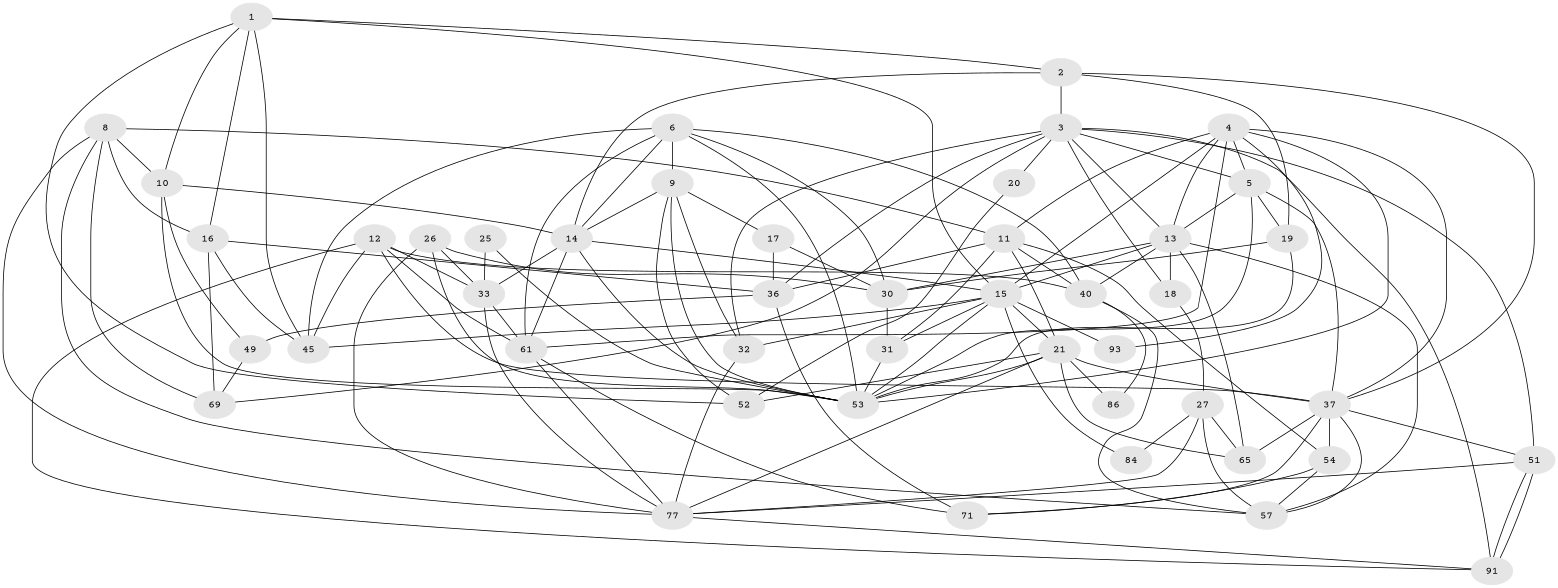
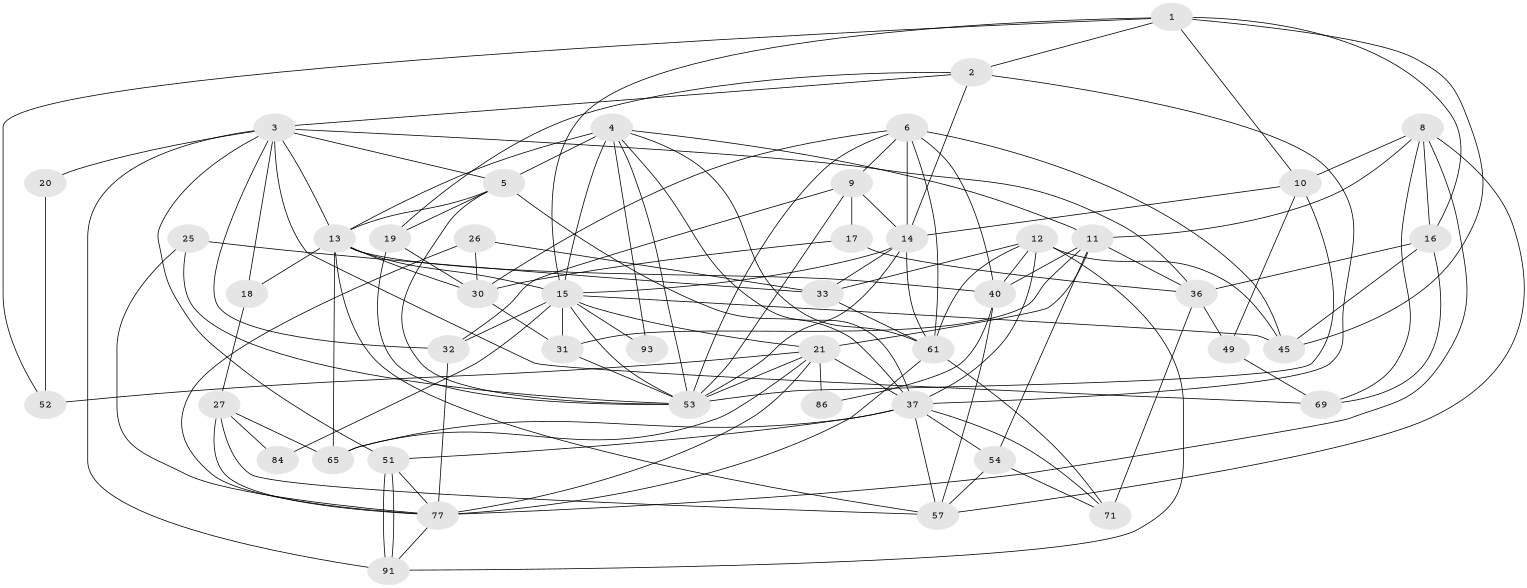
edge "9" -- "52": removed
edge "26" -- "53": removed
edge "33" -- "77": now "25" -- "77"
